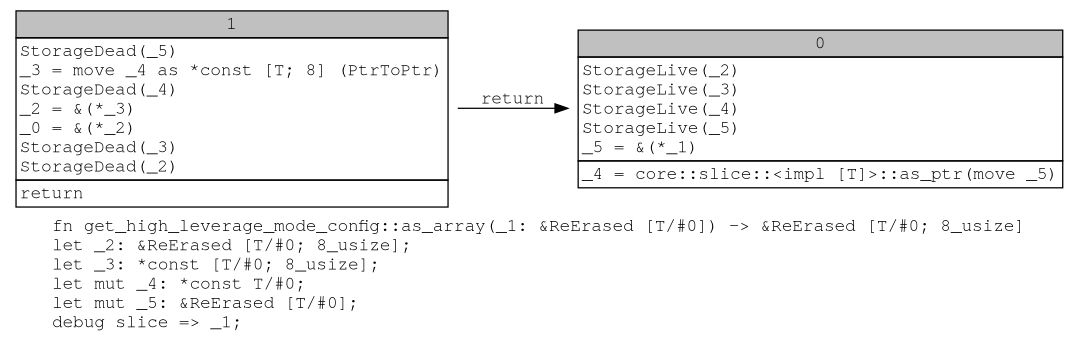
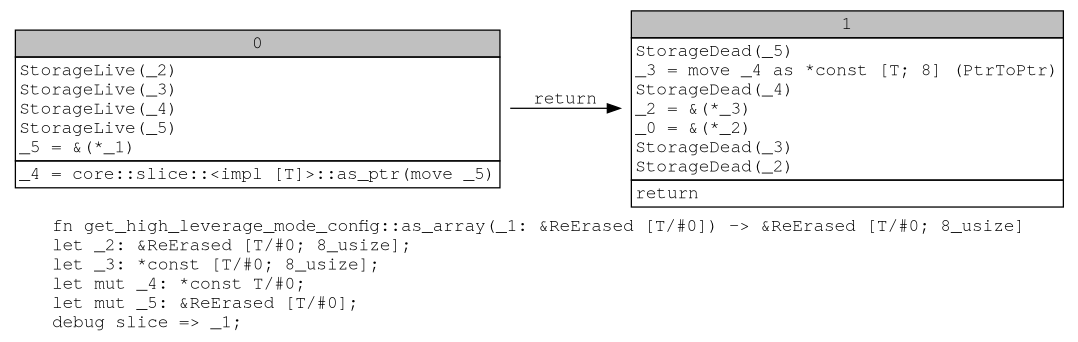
edge "1" -> "0": reversed
